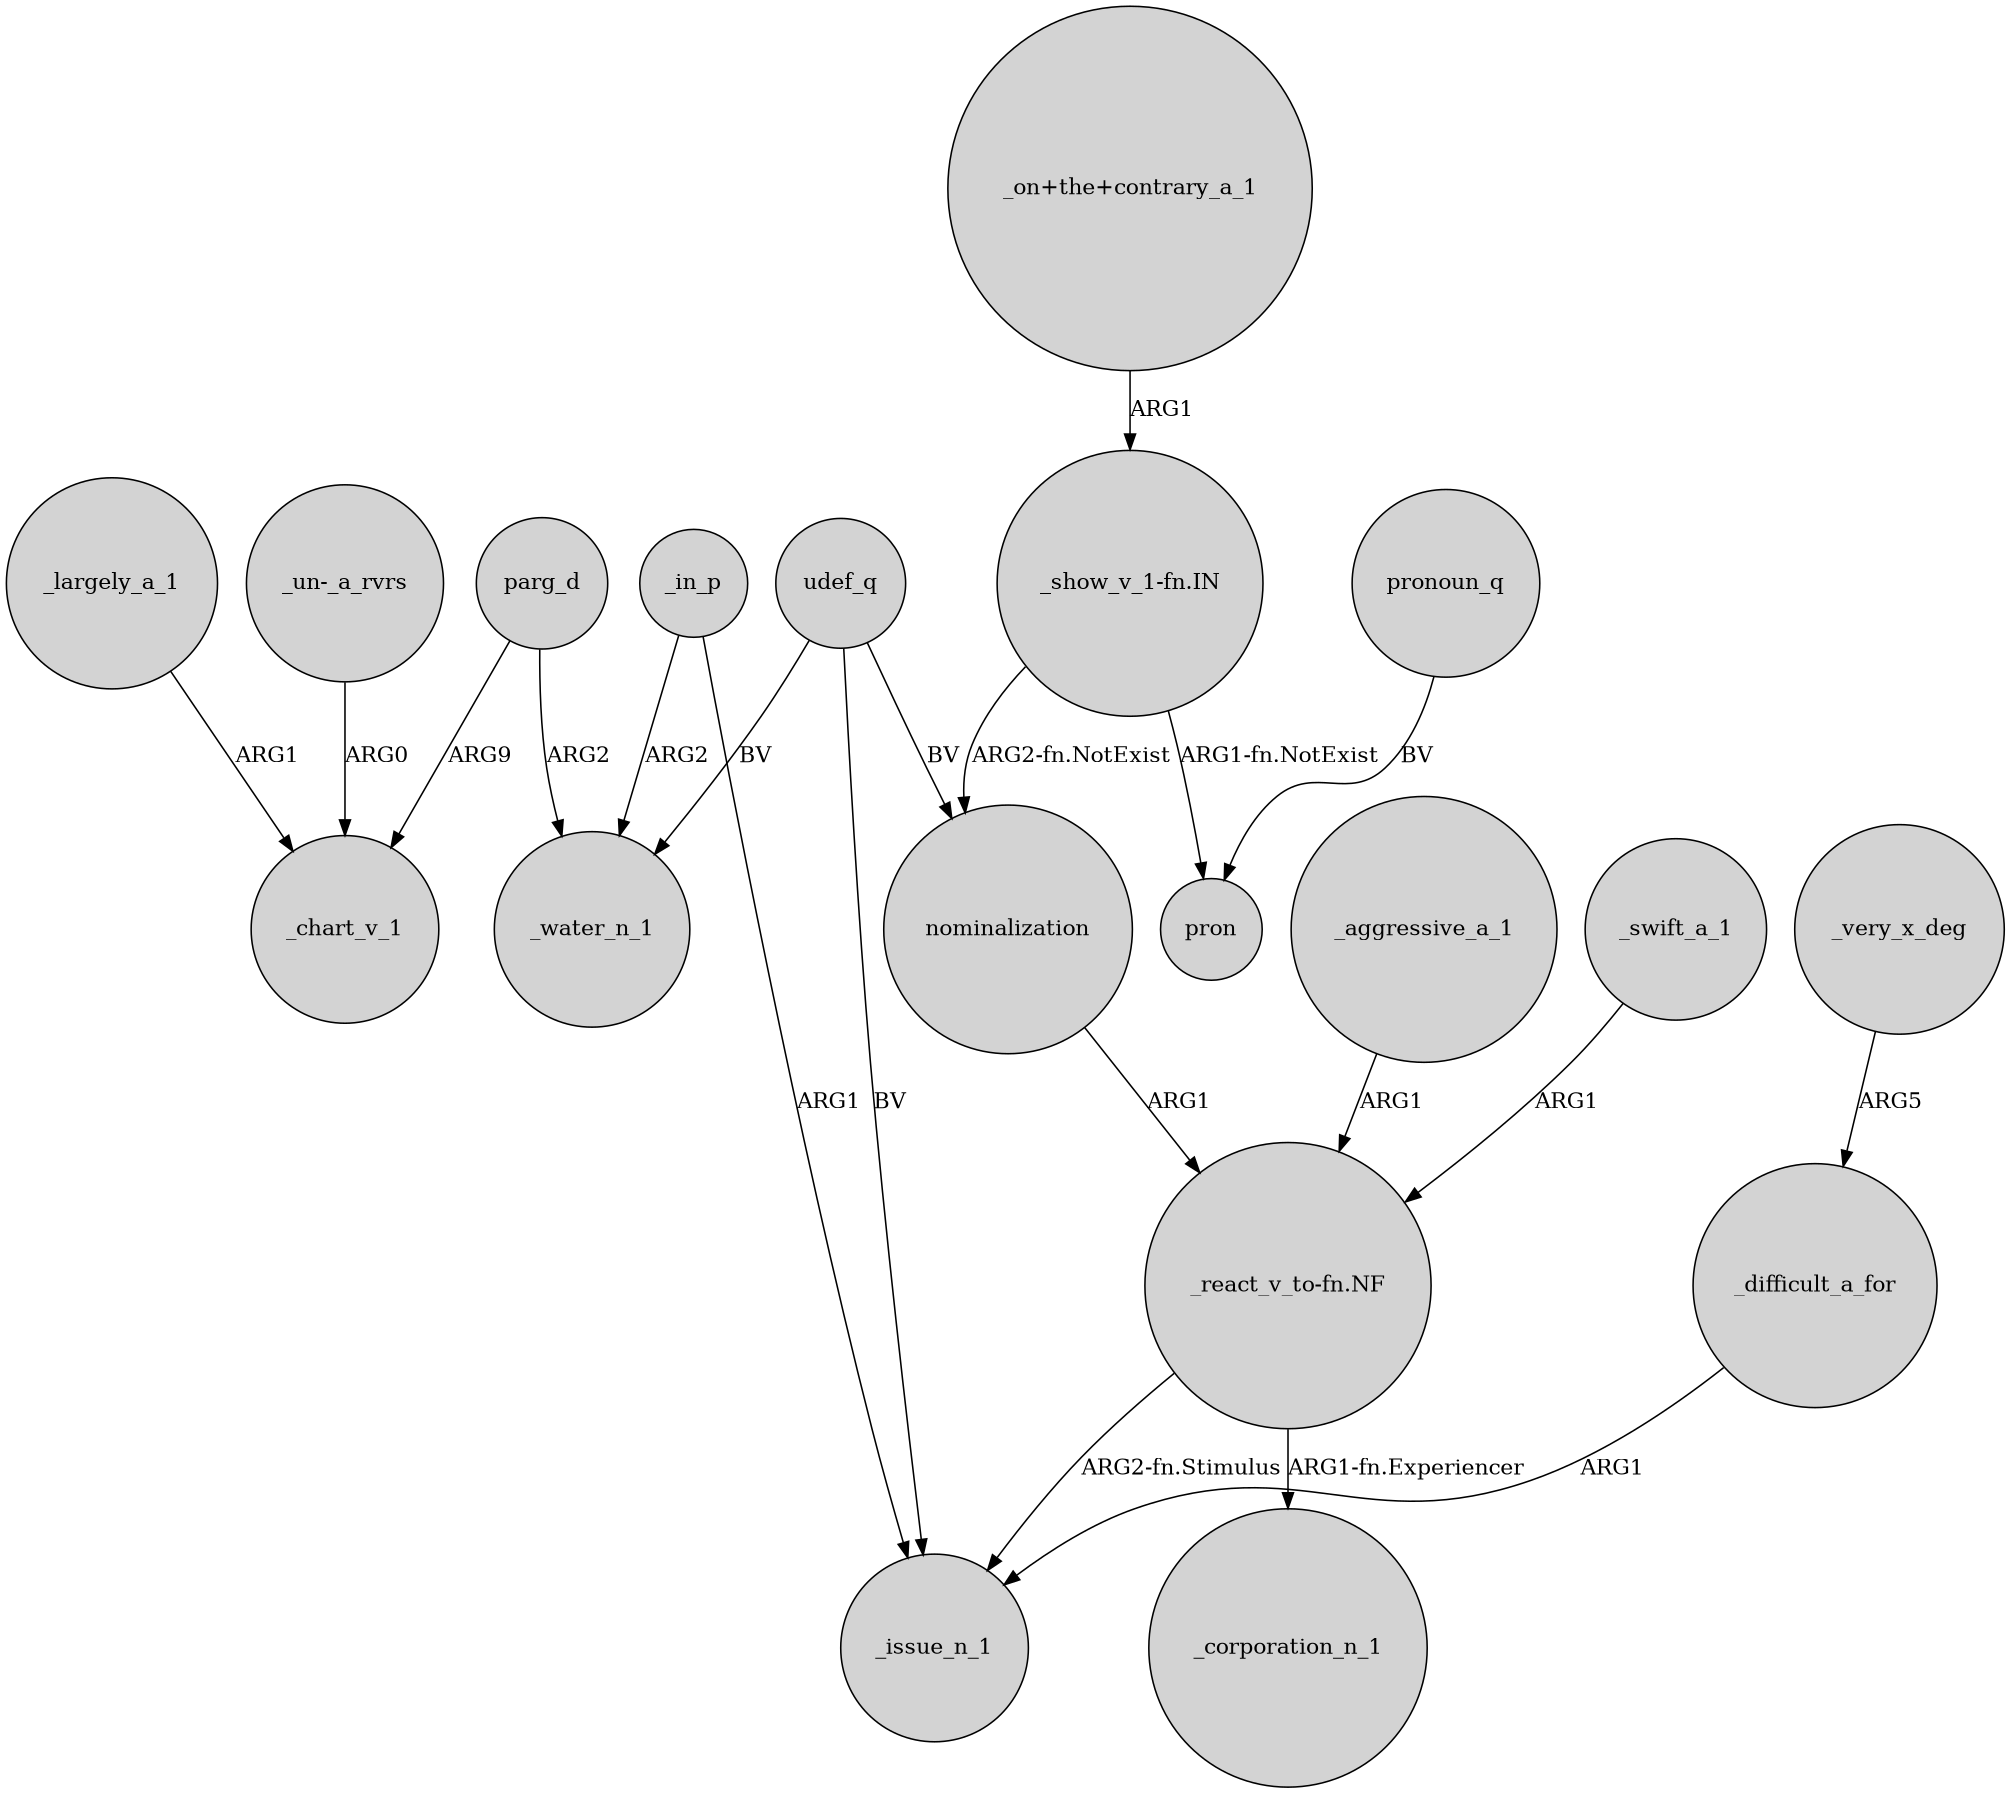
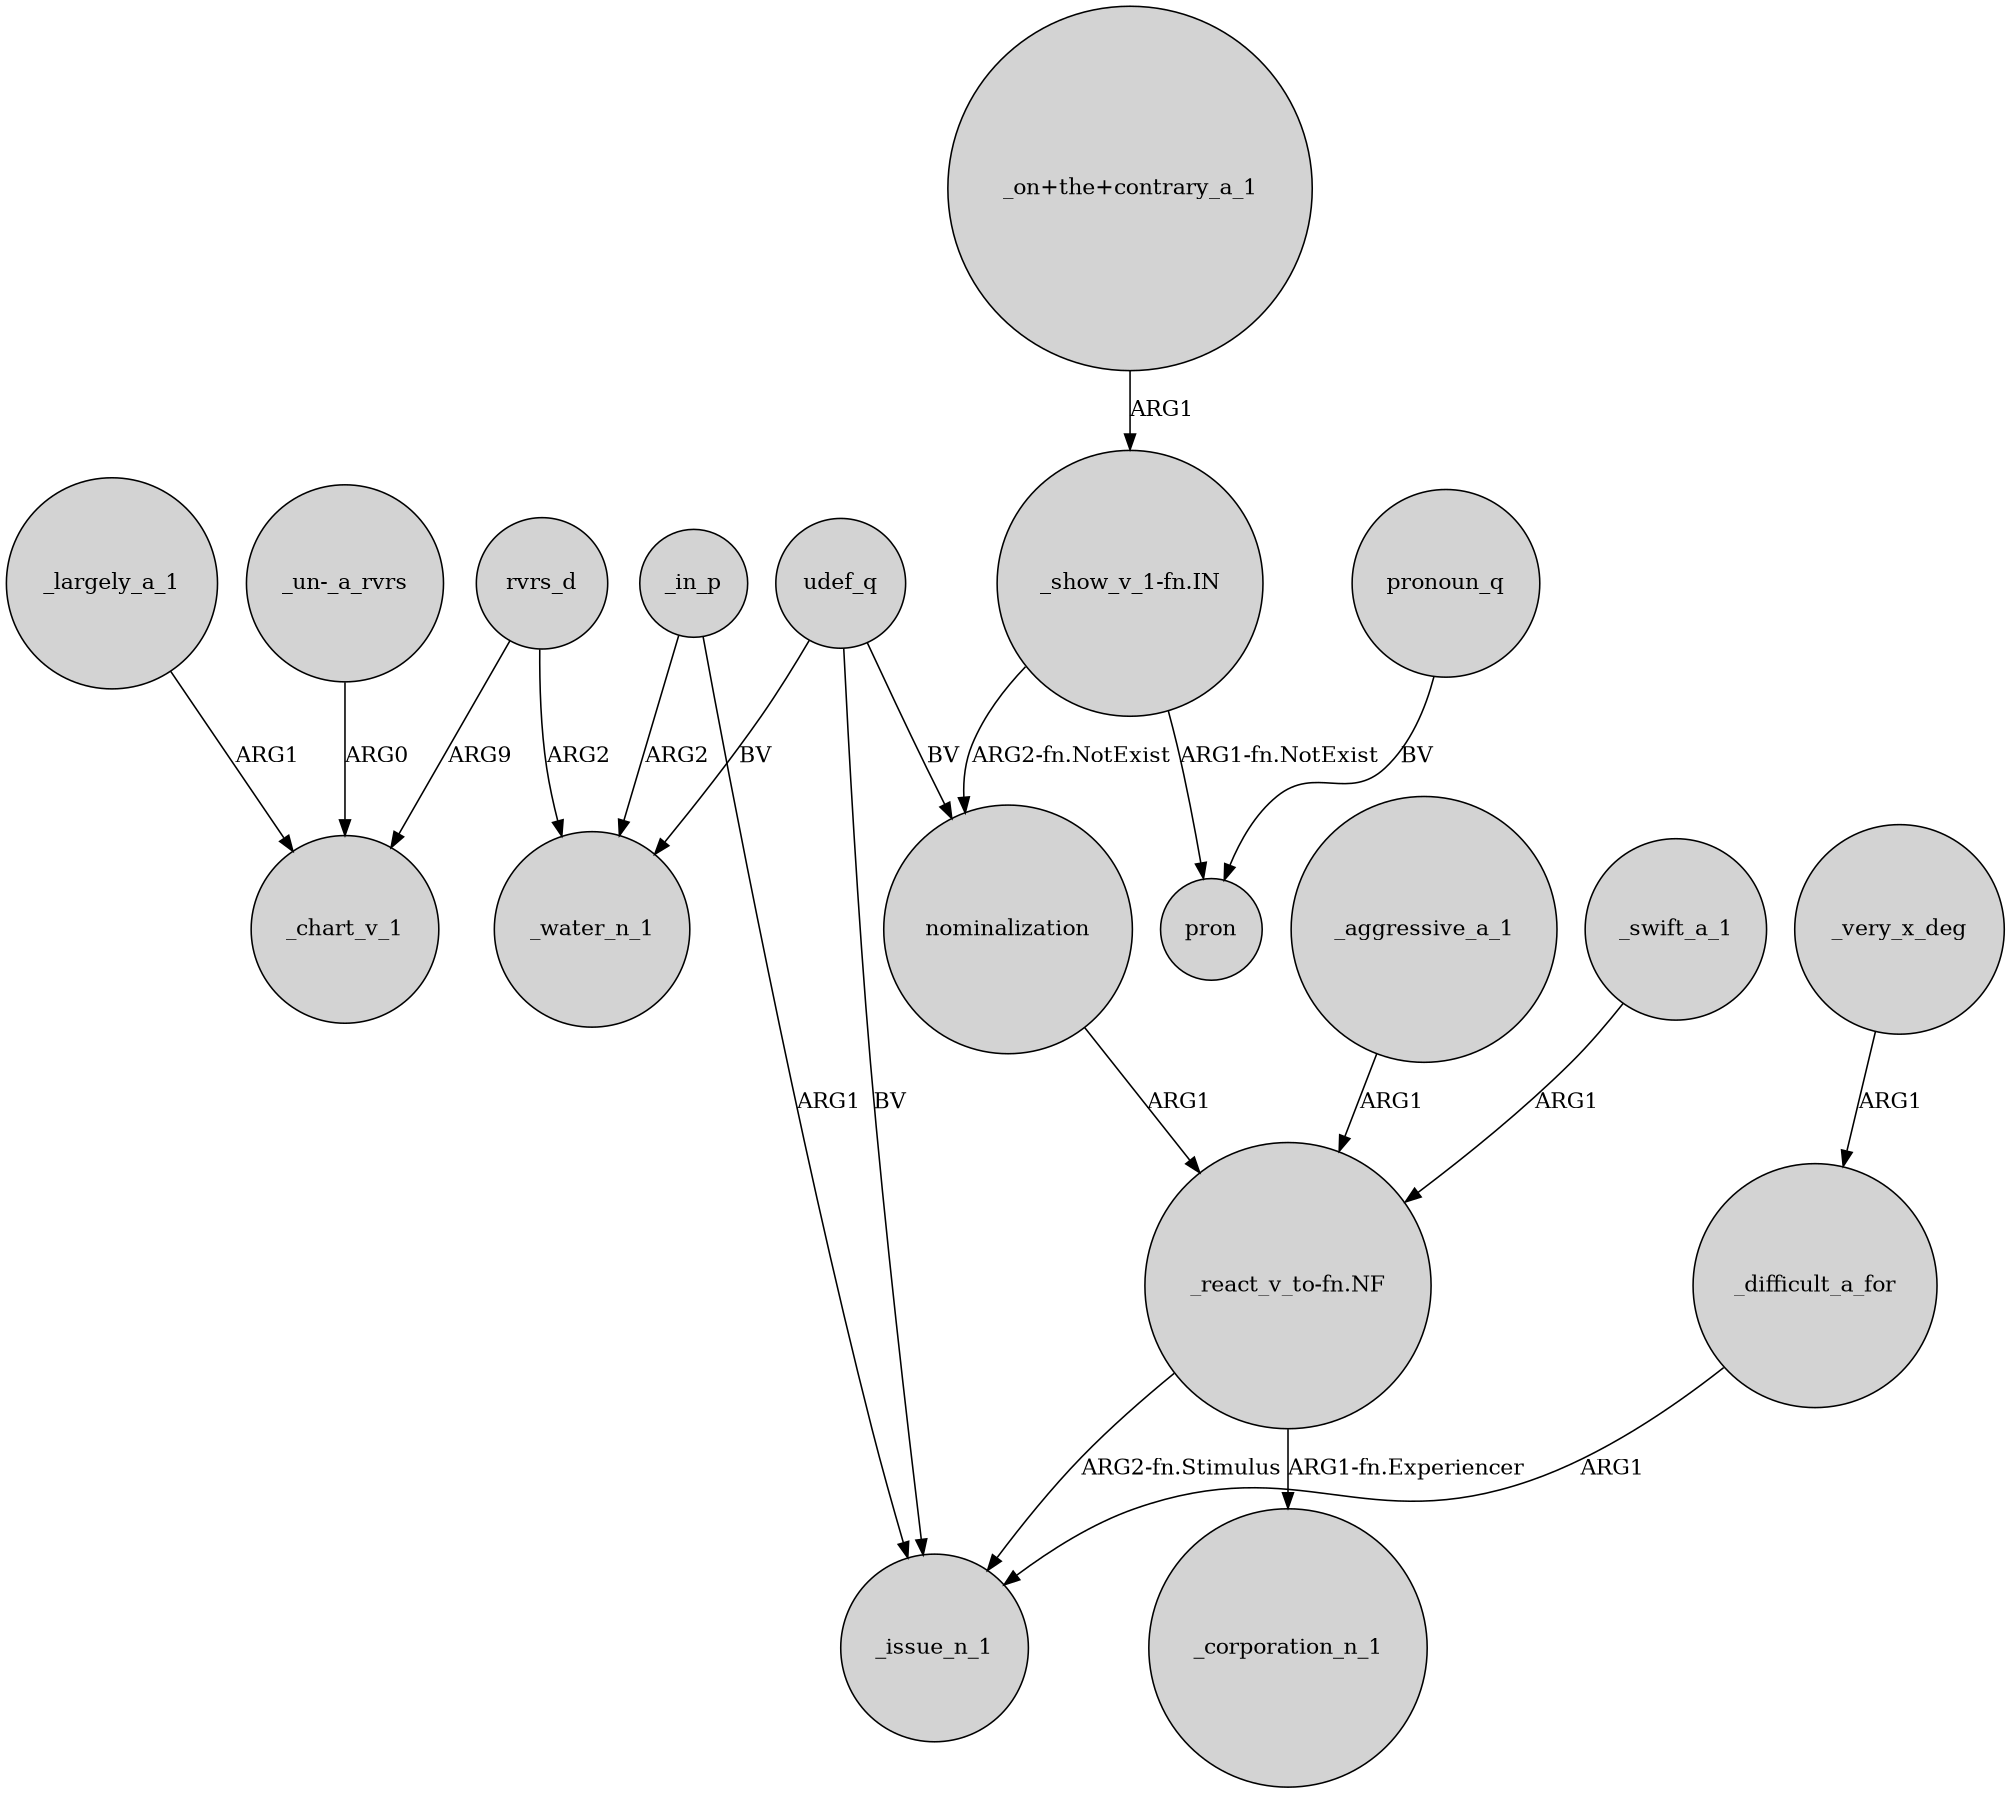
node "parg_d": label "parg_d" -> "rvrs_d"
edge "_very_x_deg" -> "_difficult_a_for": label "ARG5" -> "ARG1"
